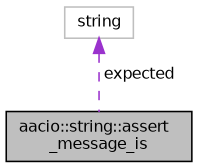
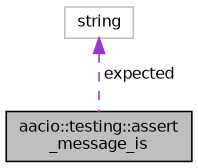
node "aacio::string::assert _message_is": label "aacio::string::assert _message_is" -> "aacio::testing::assert _message_is"
